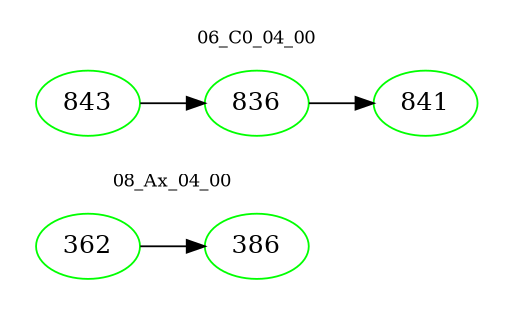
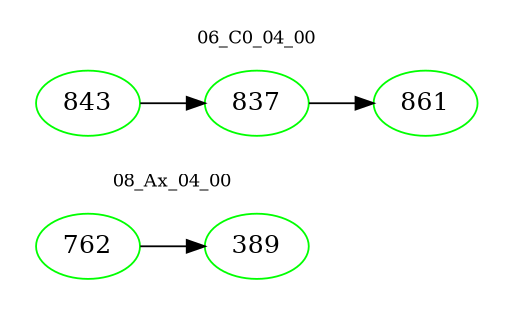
node "836": label "836" -> "837"
node "841": label "841" -> "861"
node "362": label "362" -> "762"
node "386": label "386" -> "389"
